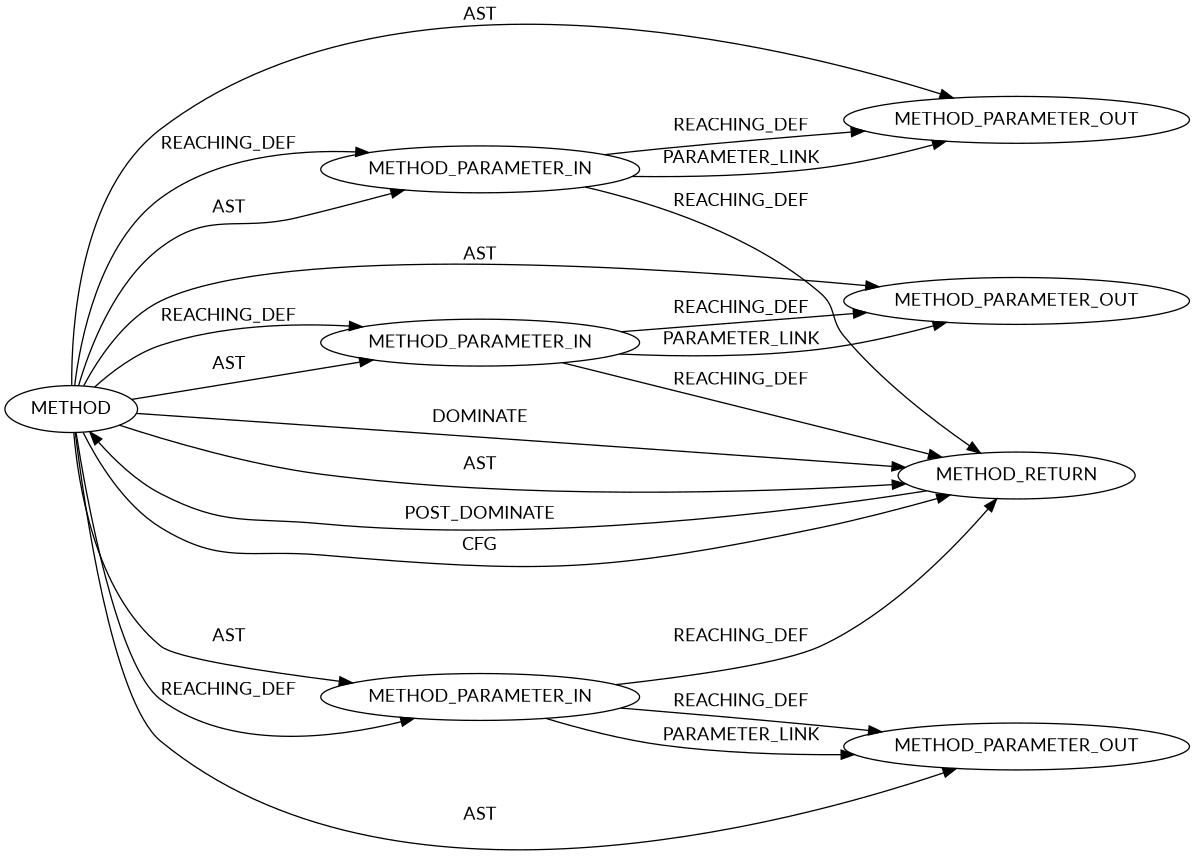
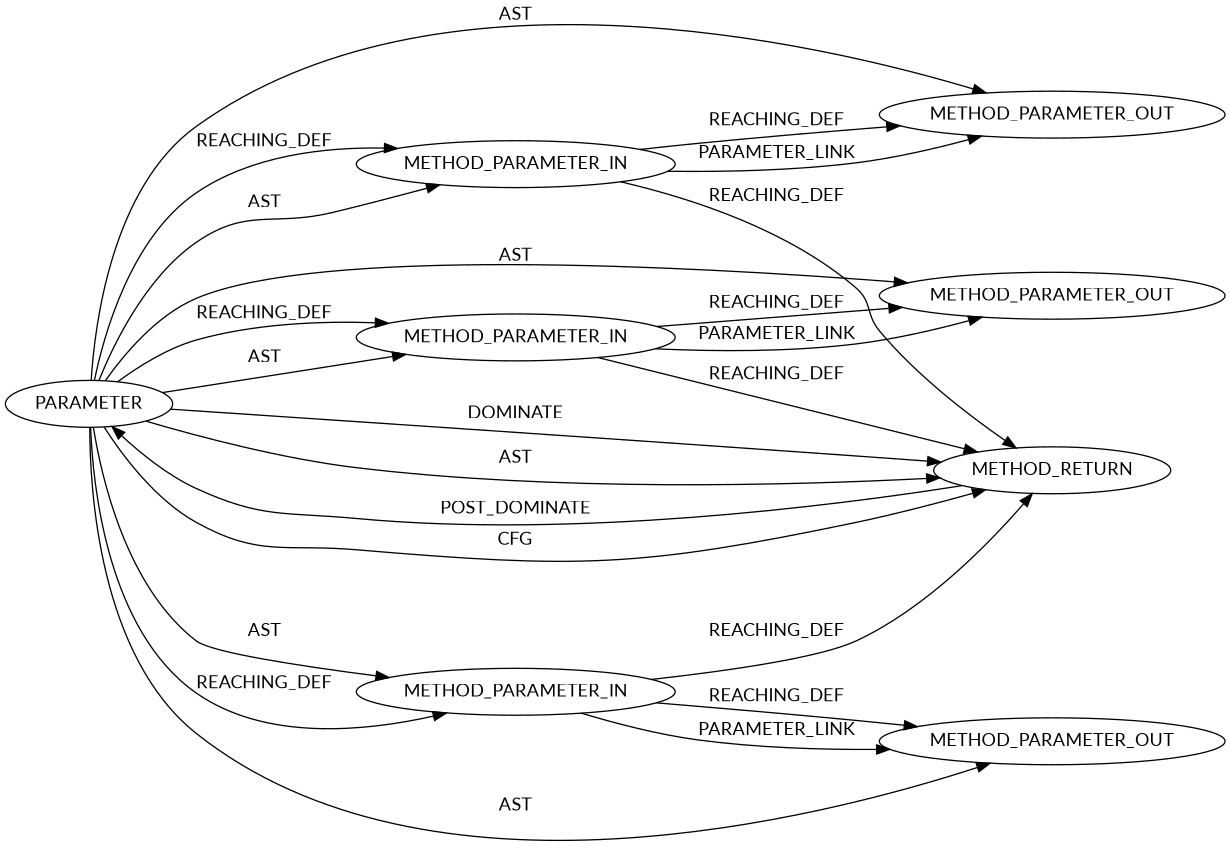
node "METHOD": label "METHOD" -> "PARAMETER"
